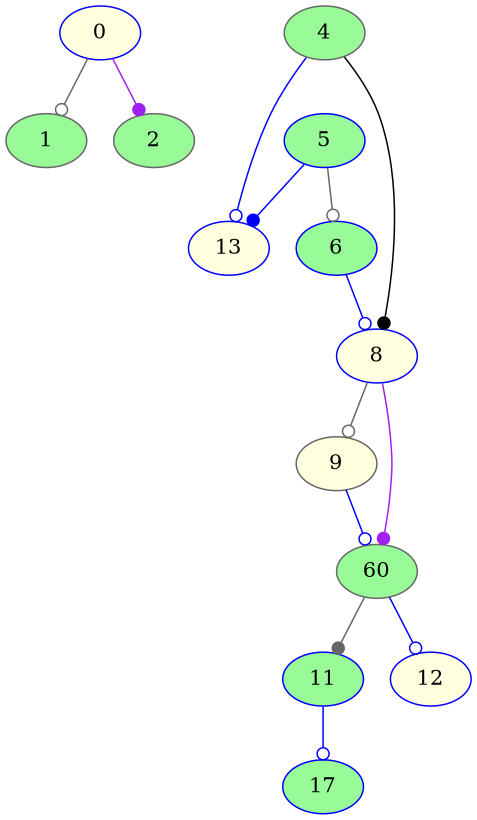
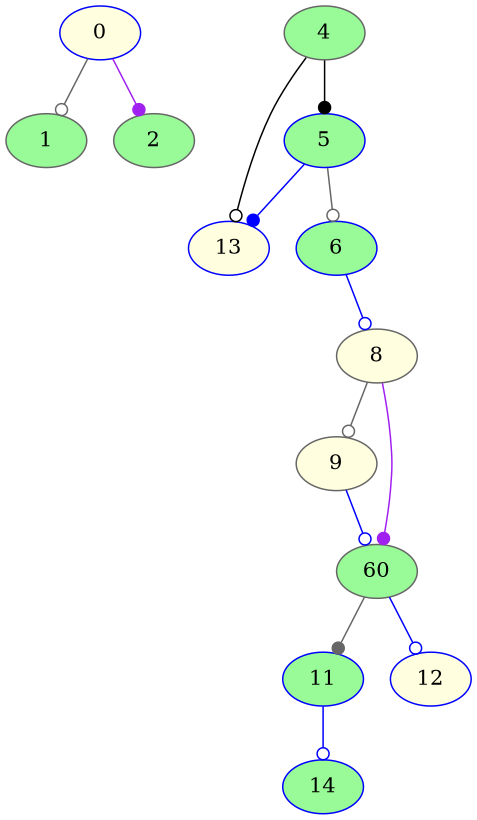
edge "4" -> "13": color blue -> black
edge "4" -> "8": now "4" -> "5"
node "8": color blue -> gray40
node "17": label "17" -> "14"
